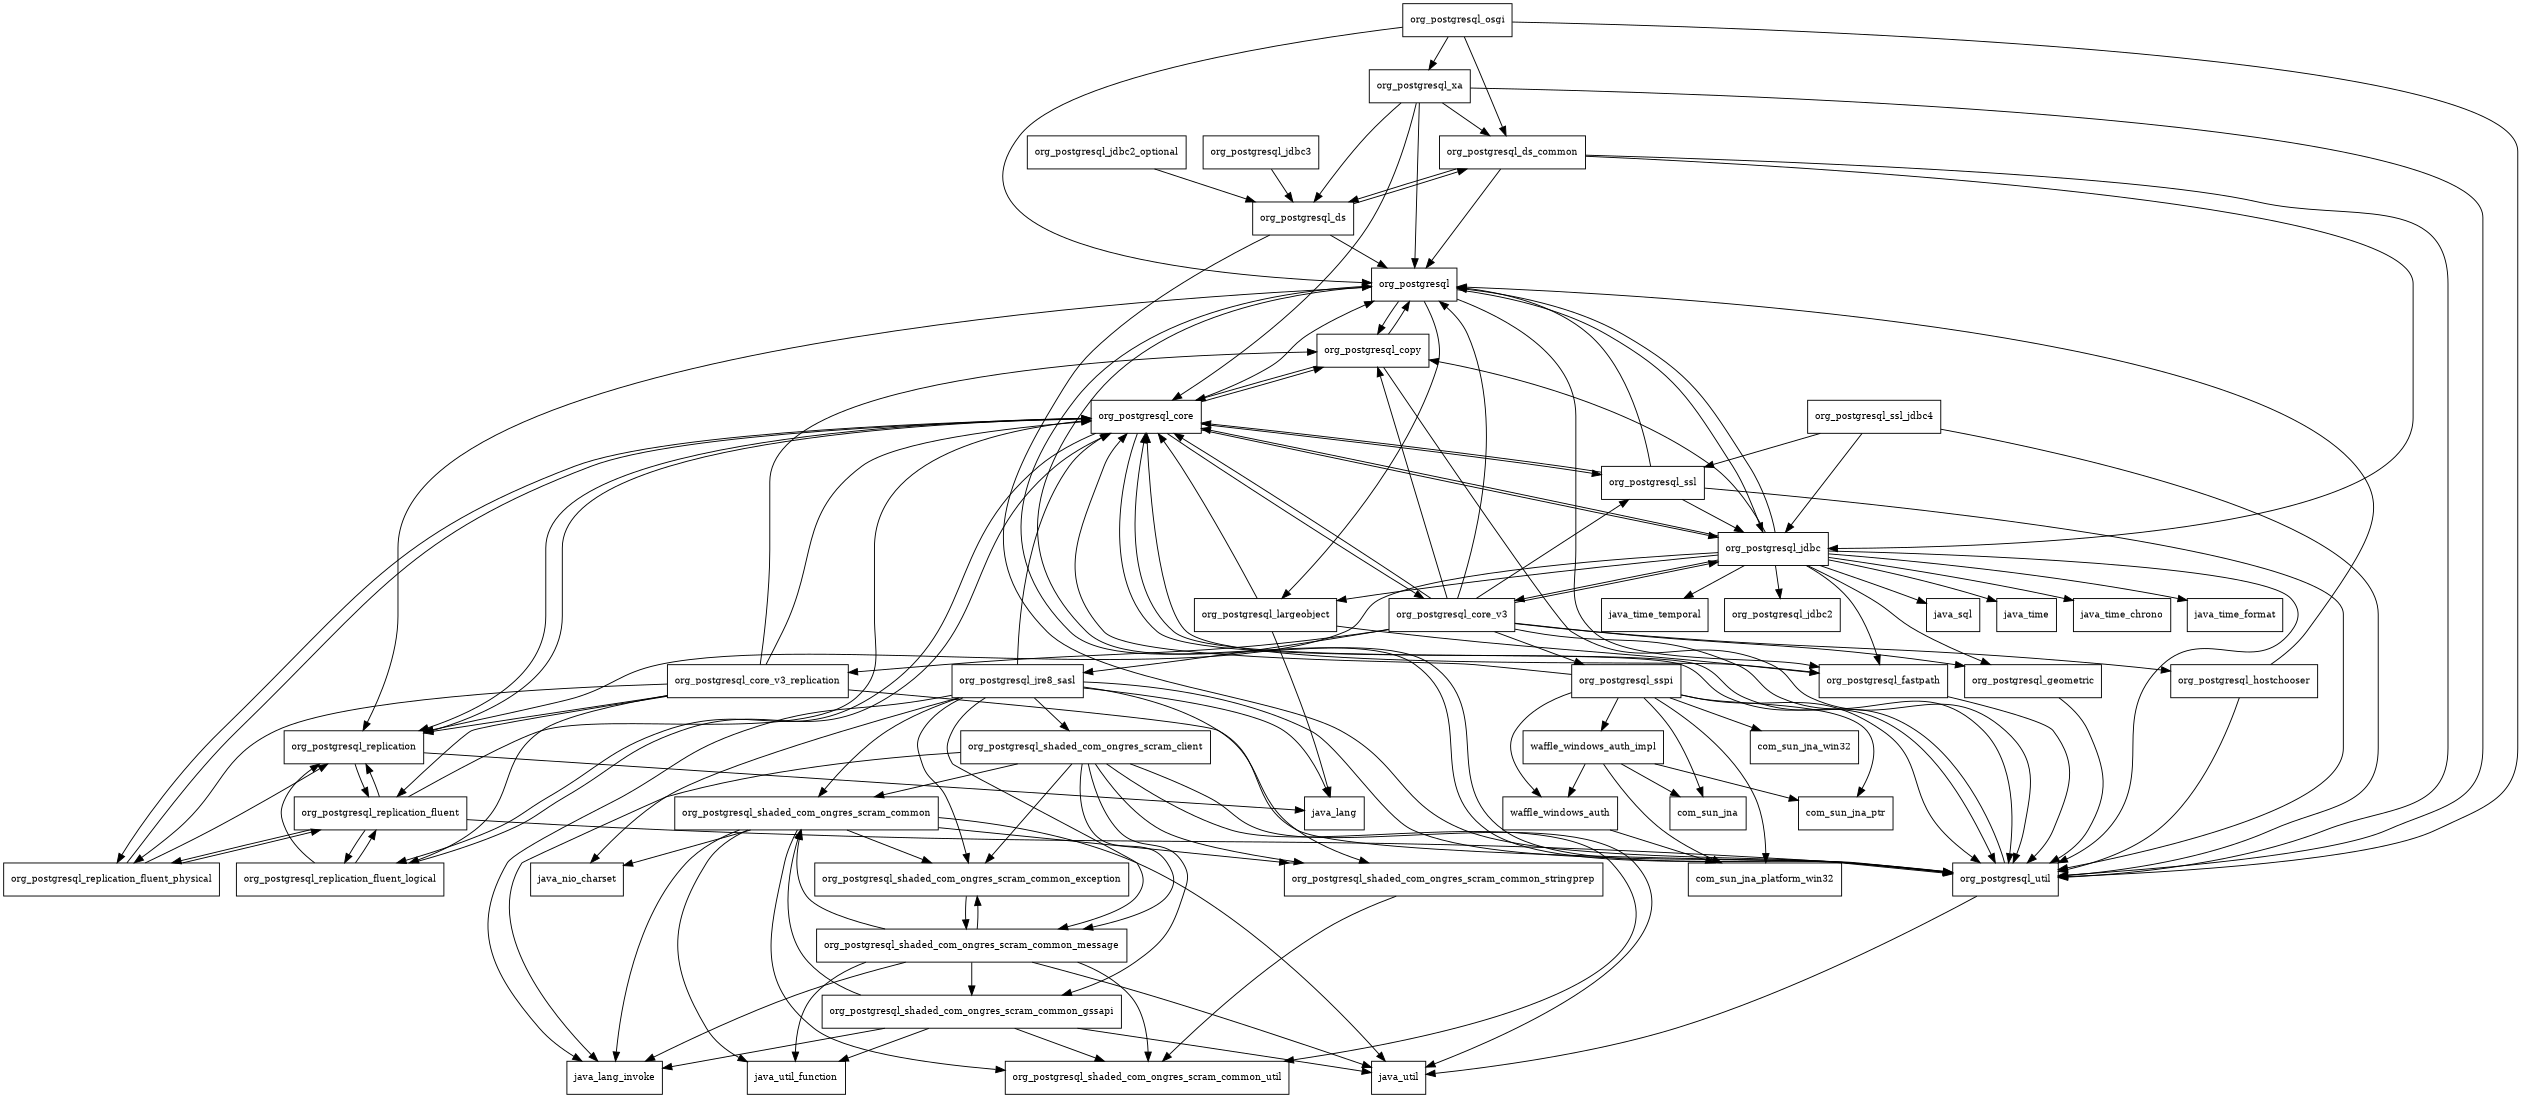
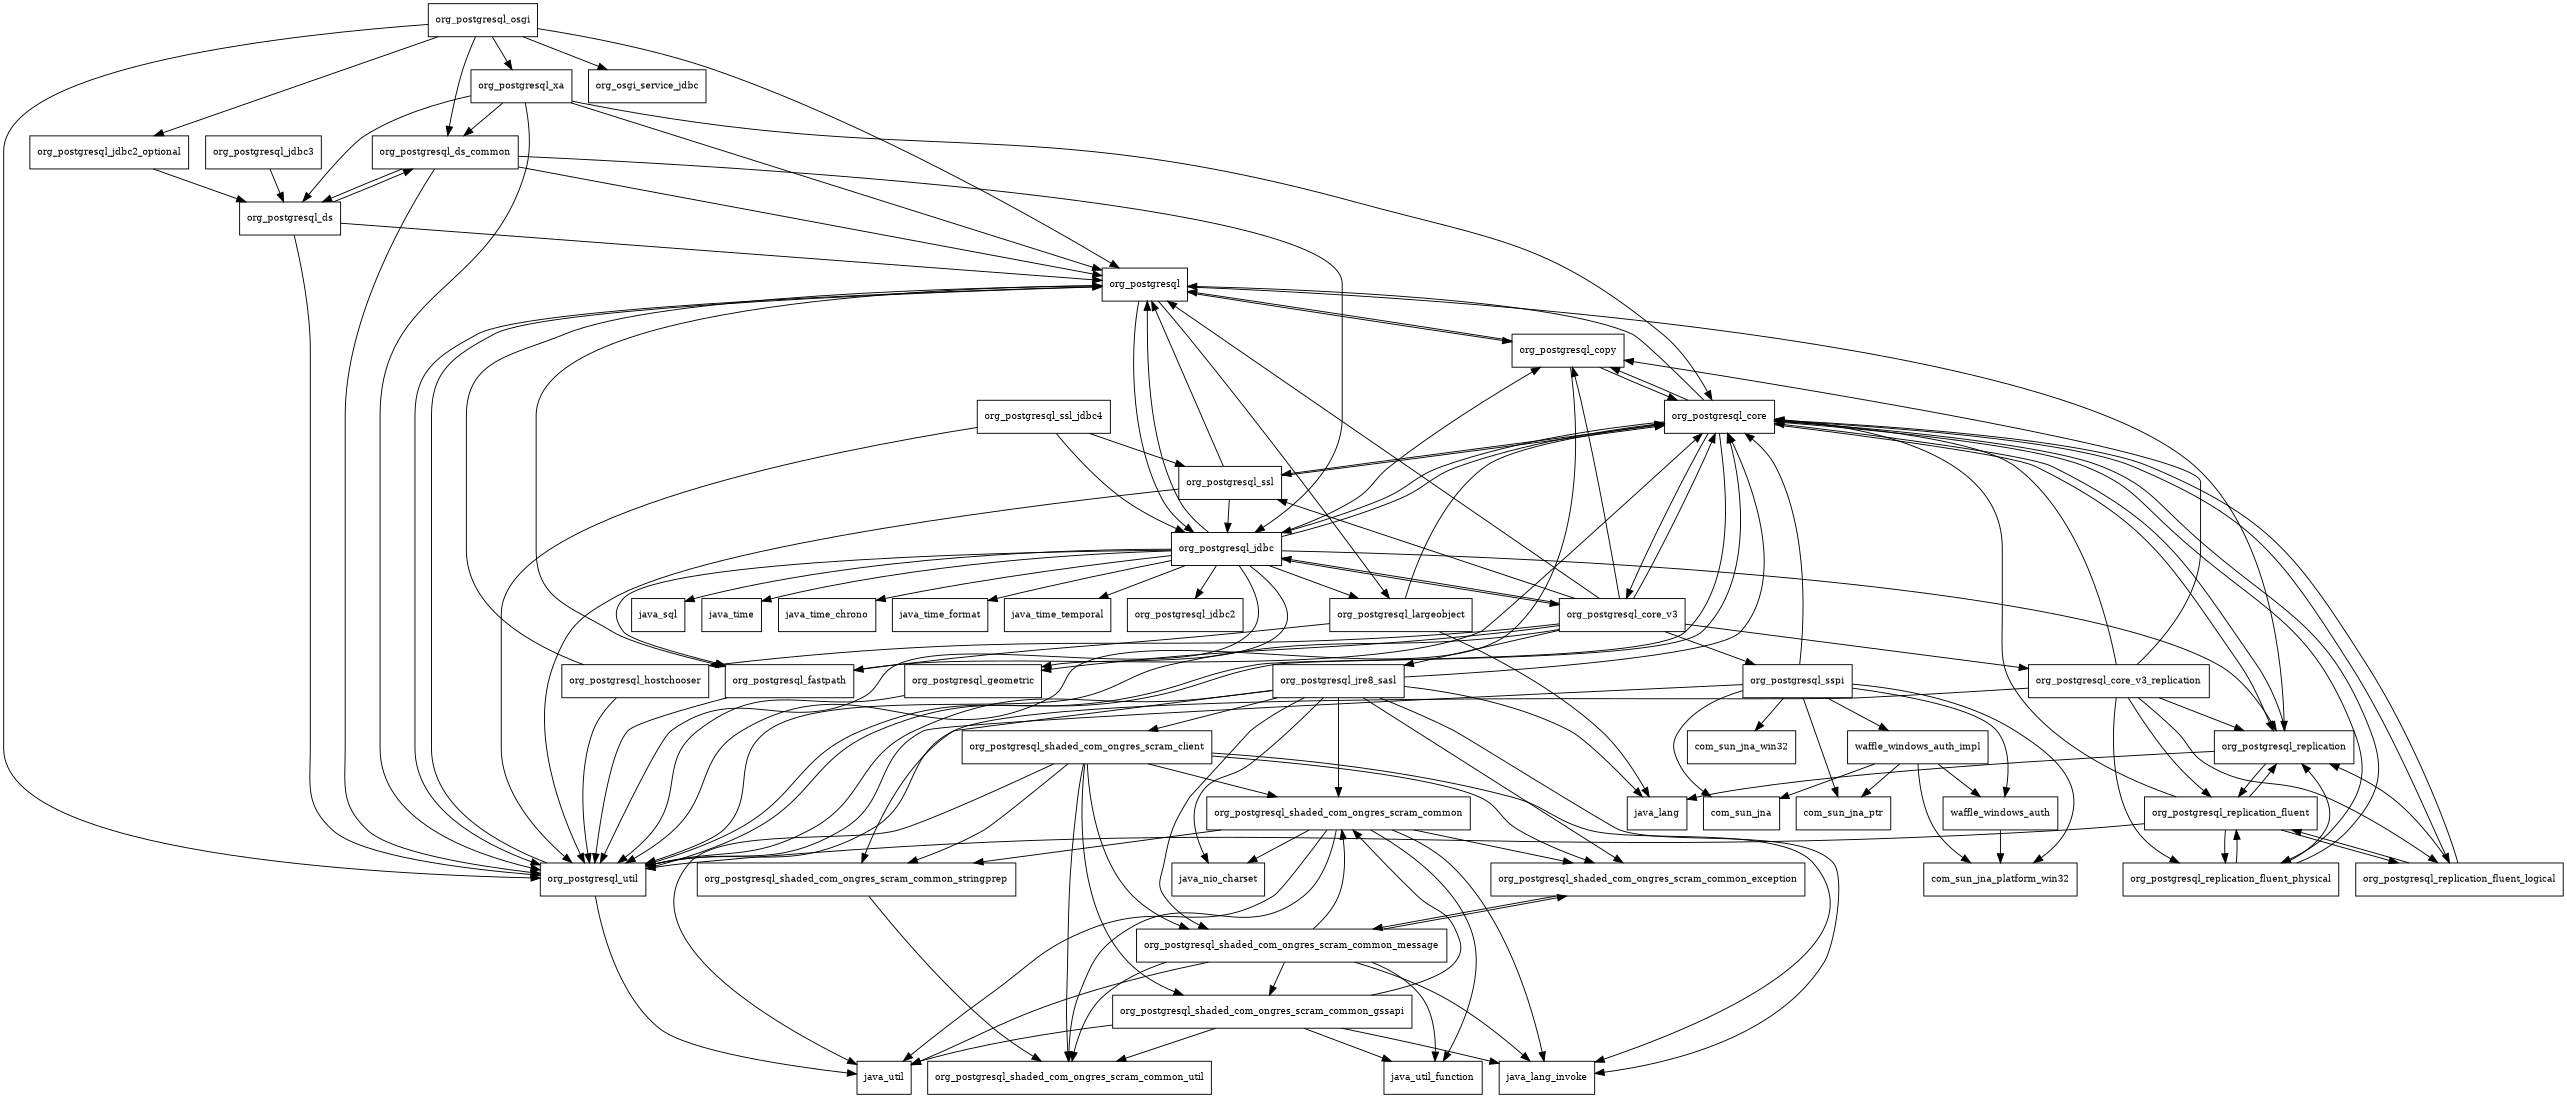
edge "org_postgresql_osgi" -> "org_postgresql_jdbc2_optional": added
node "org_osgi_service_jdbc": added
